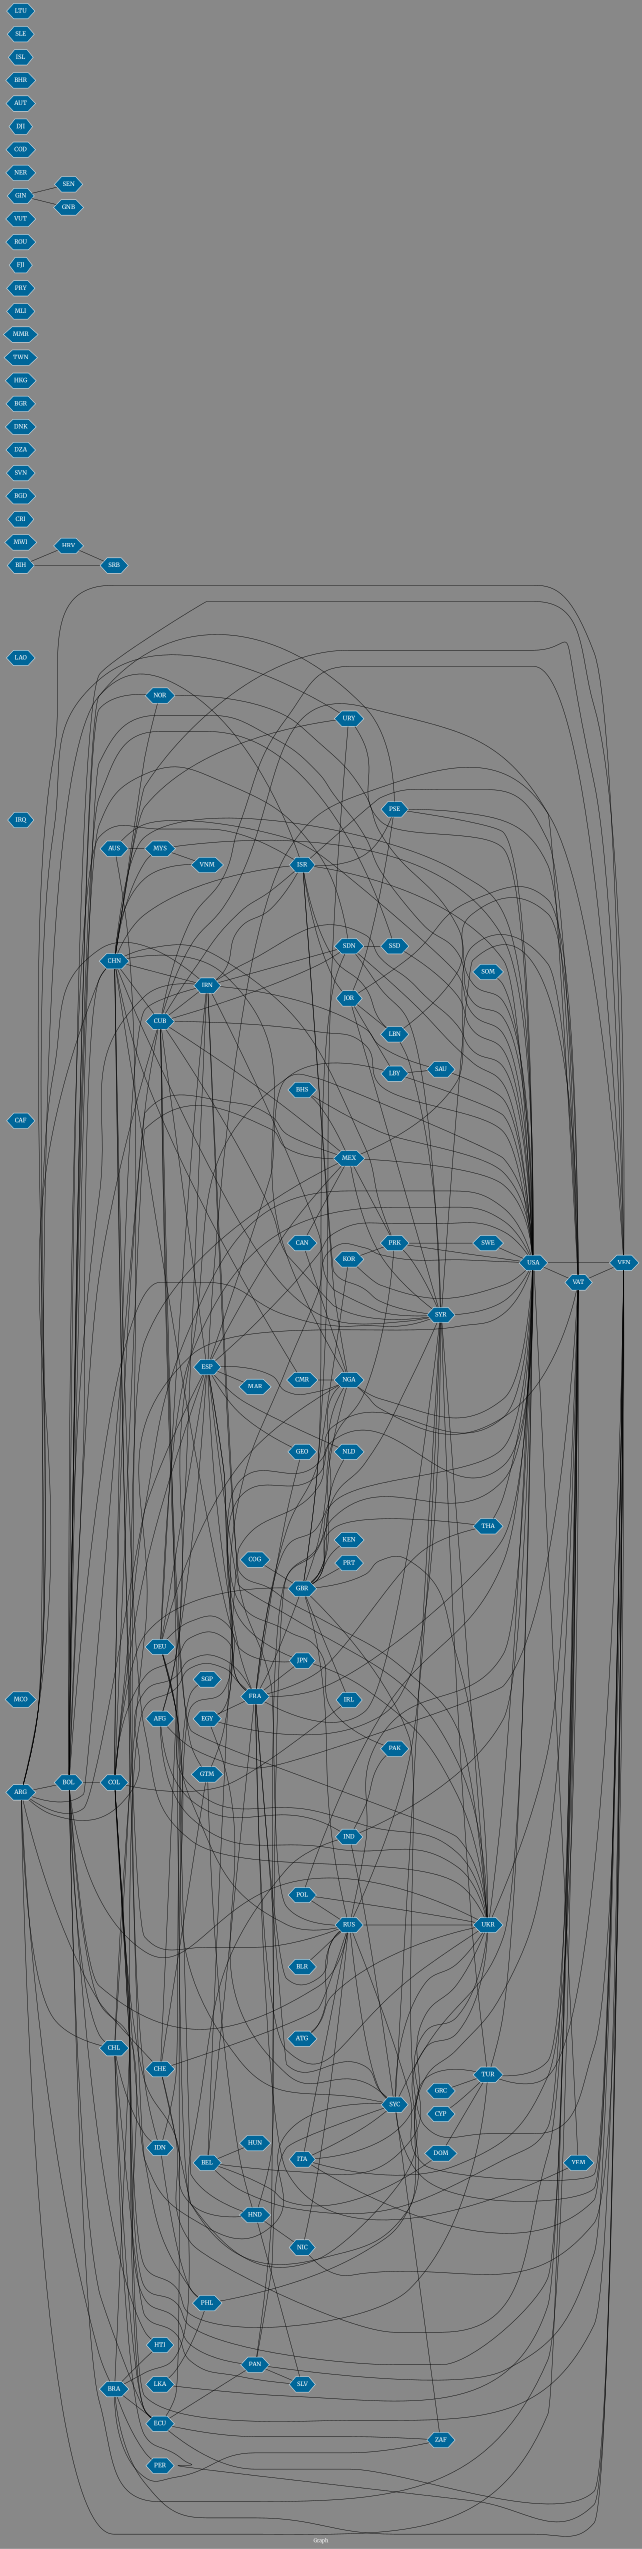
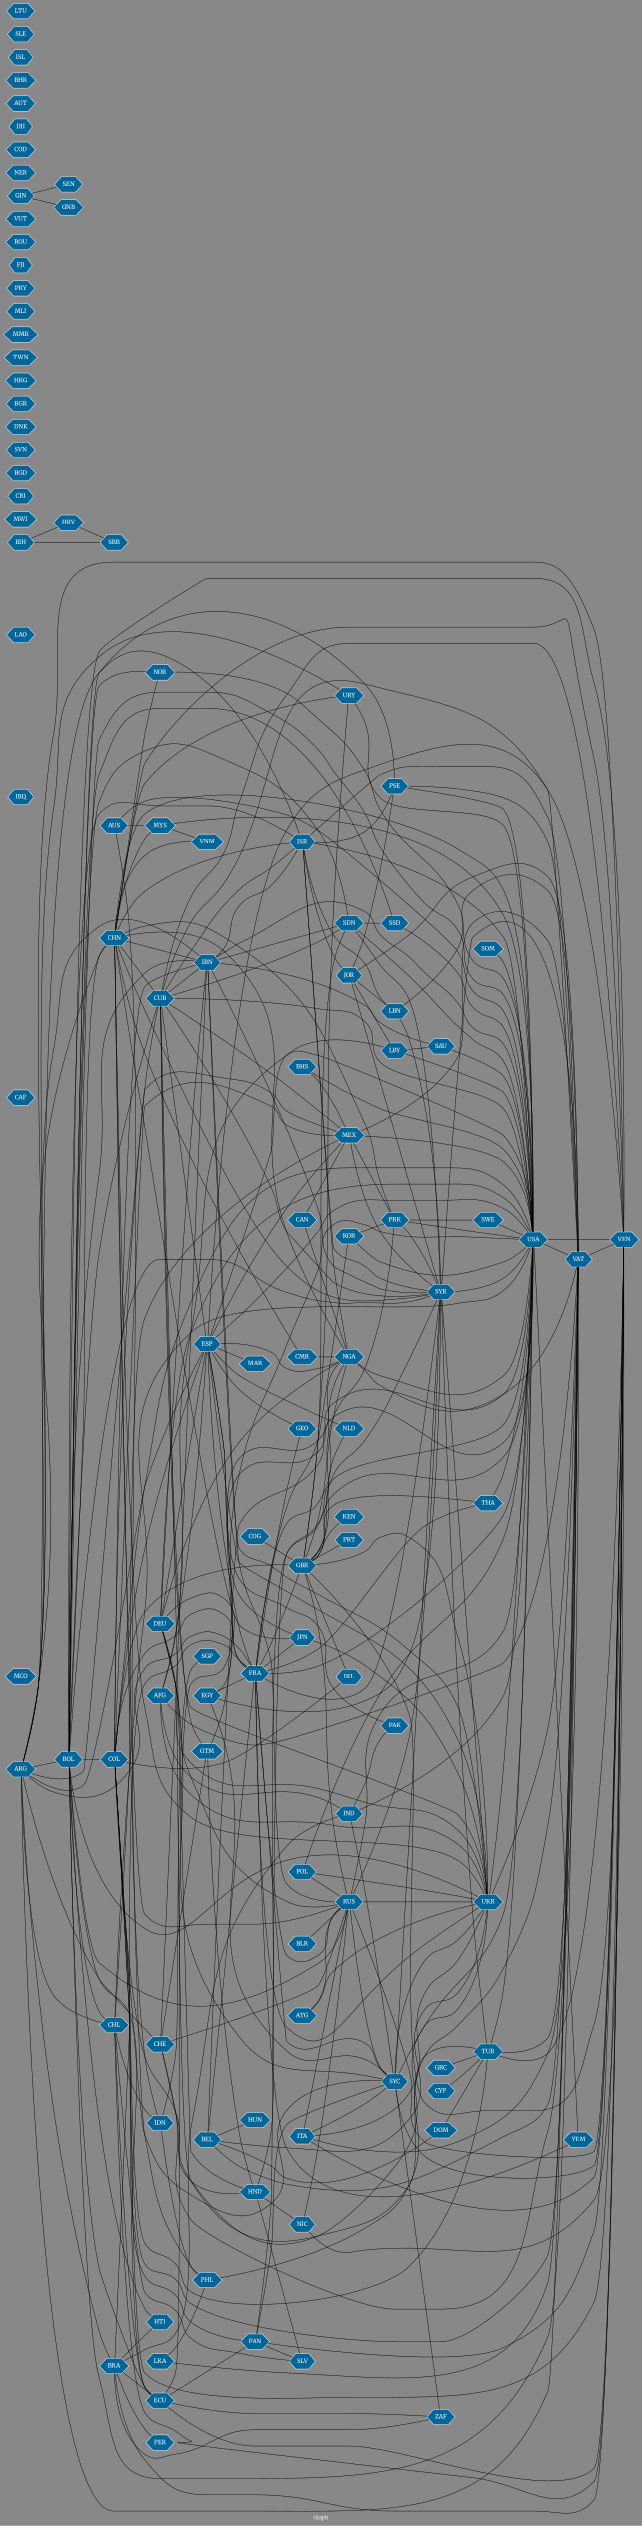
node "DZA": removed
